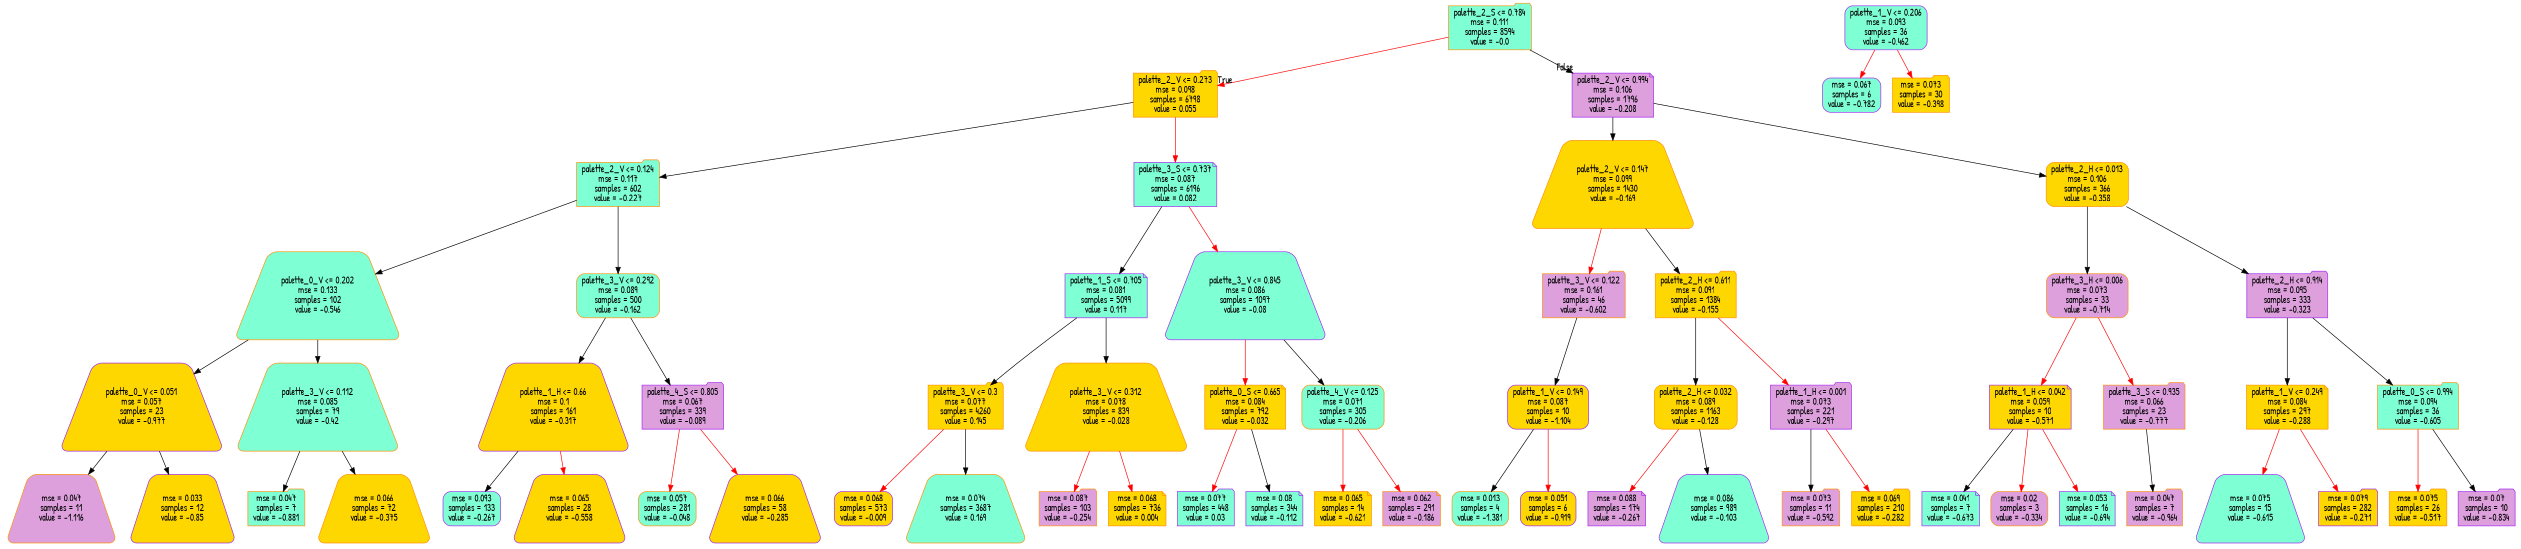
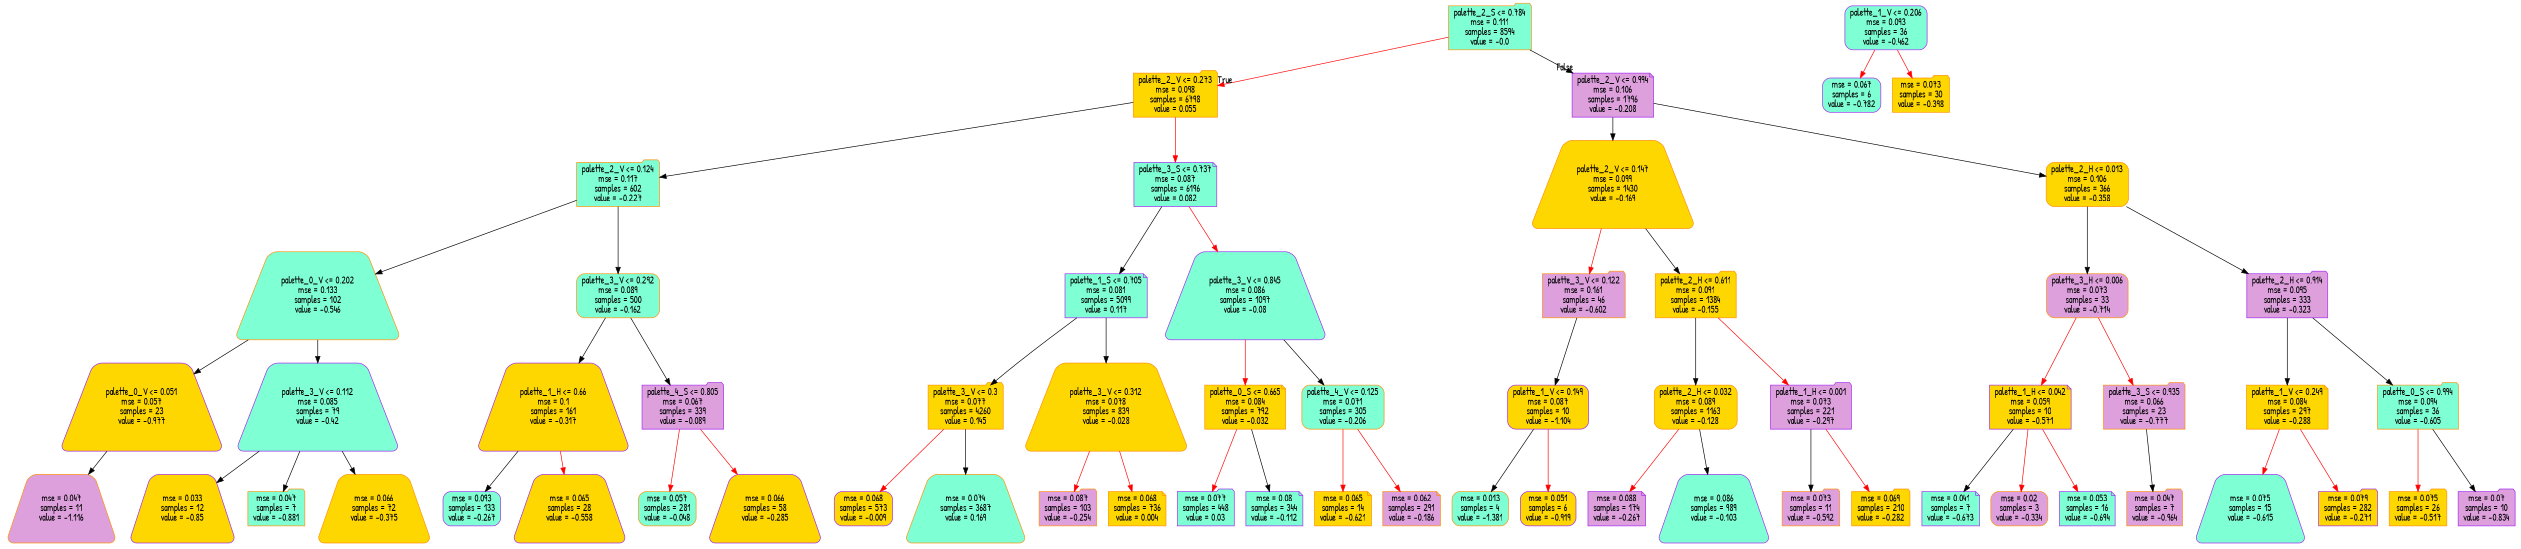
node "palette_3_V <= 0.112 mse = 0.085 samples = 79 value = -0.42": color darkorange -> purple
edge "palette_0_V <= 0.051 mse = 0.057 samples = 23 value = -0.977" -> "mse = 0.033 samples = 12 value = -0.85": now "palette_3_V <= 0.112 mse = 0.085 samples = 79 value = -0.42" -> "mse = 0.033 samples = 12 value = -0.85"
